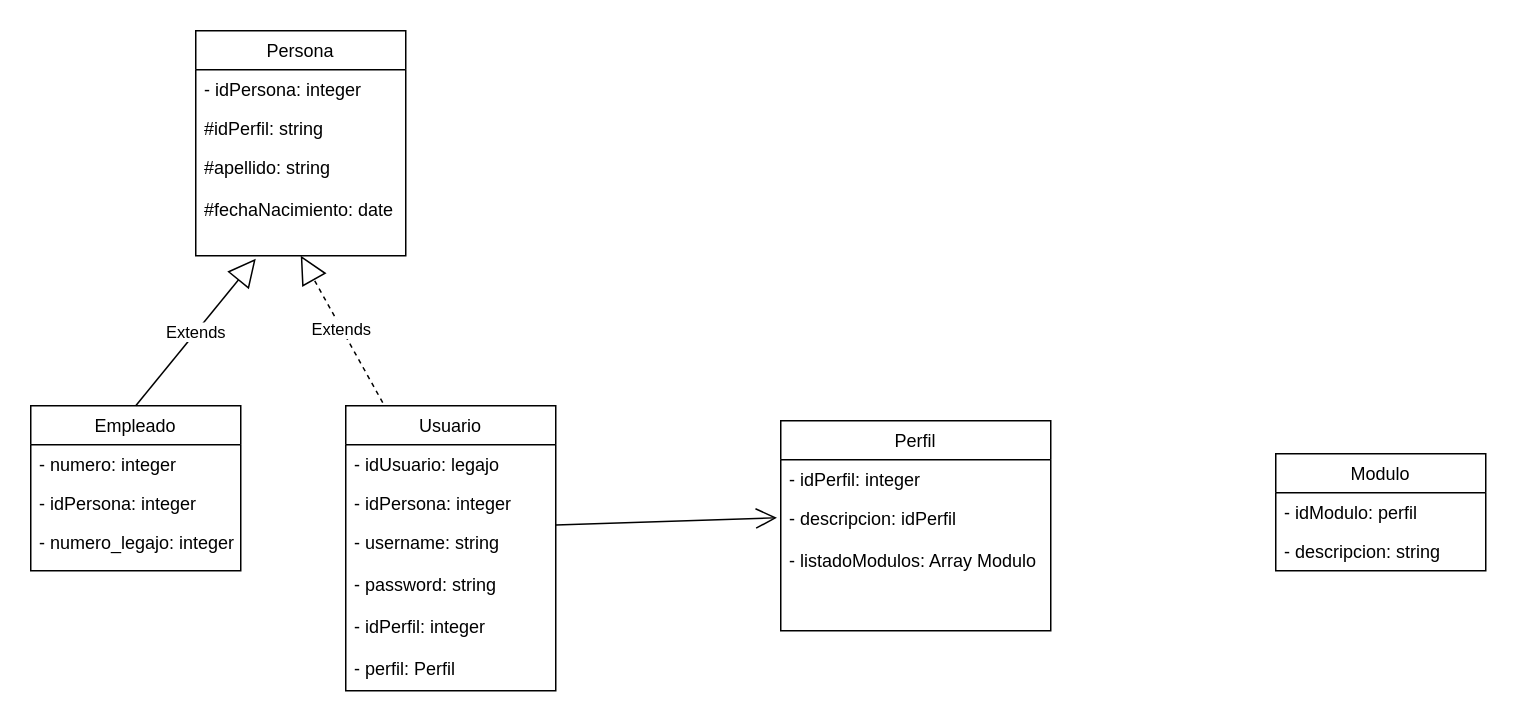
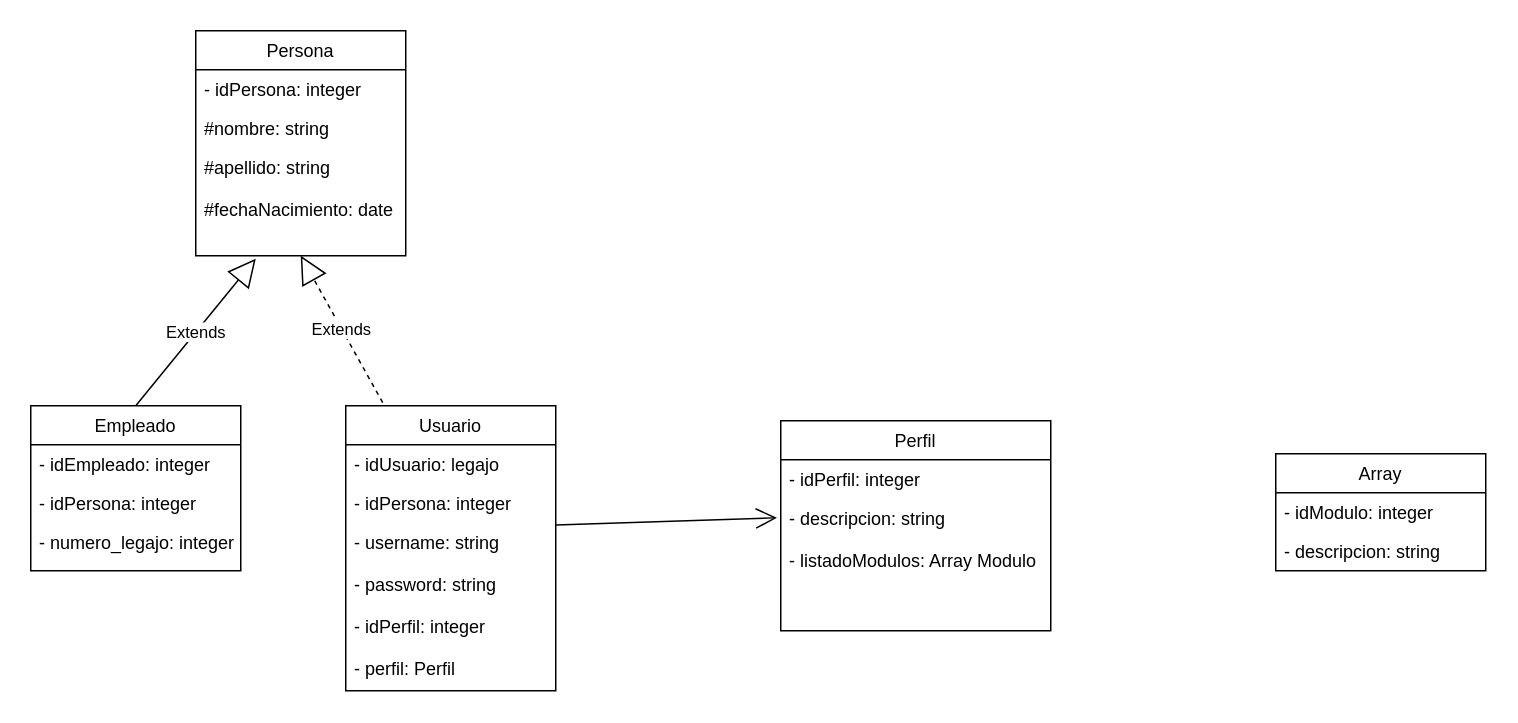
node "#idPerfil: string": label "#idPerfil: string" -> "#nombre: string"
node "- numero: integer": label "- numero: integer" -> "- idEmpleado: integer"
node "Modulo": label "Modulo" -> "Array"
node "- idModulo: perfil": label "- idModulo: perfil" -> "- idModulo: integer"
node "- descripcion: idPerfil - listadoModulos: Array Modulo": label "- descripcion: idPerfil - listadoModulos: Array Modulo" -> "- descripcion: string - listadoModulos: Array Modulo"
